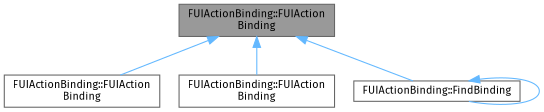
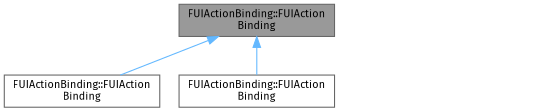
node "FUIActionBinding::FindBinding": removed
